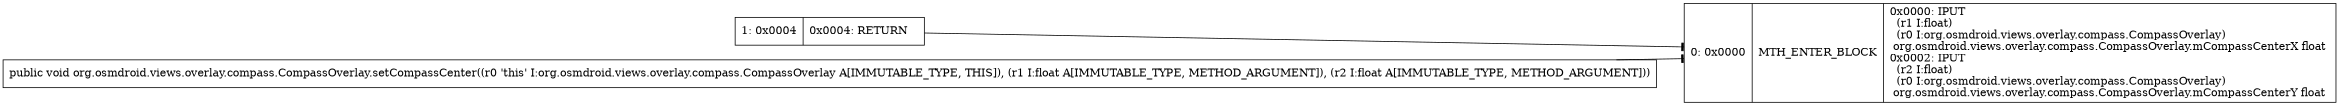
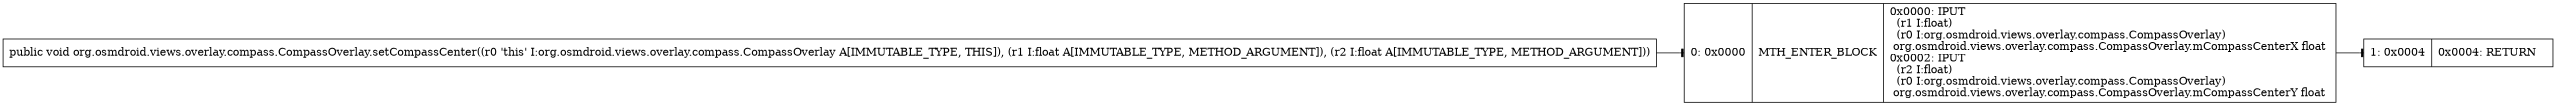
edge "1: 0x0004" -> "0: 0x0000": reversed
